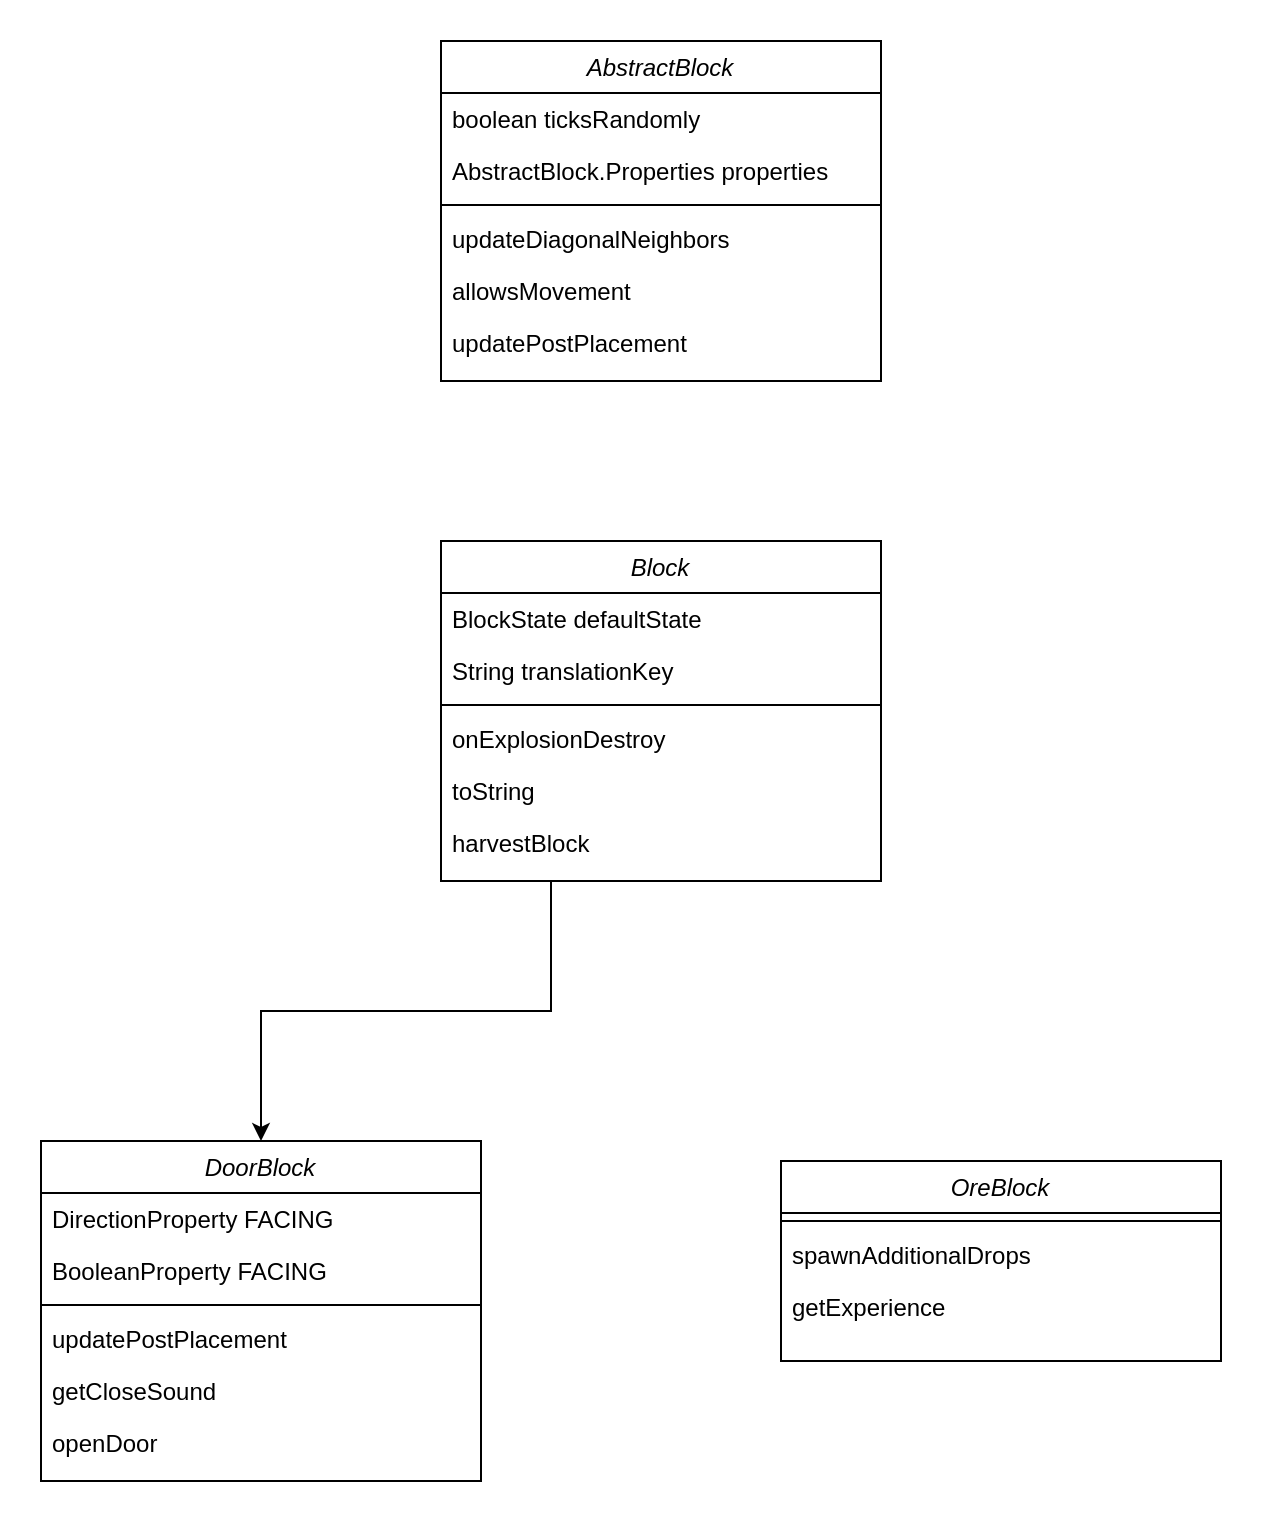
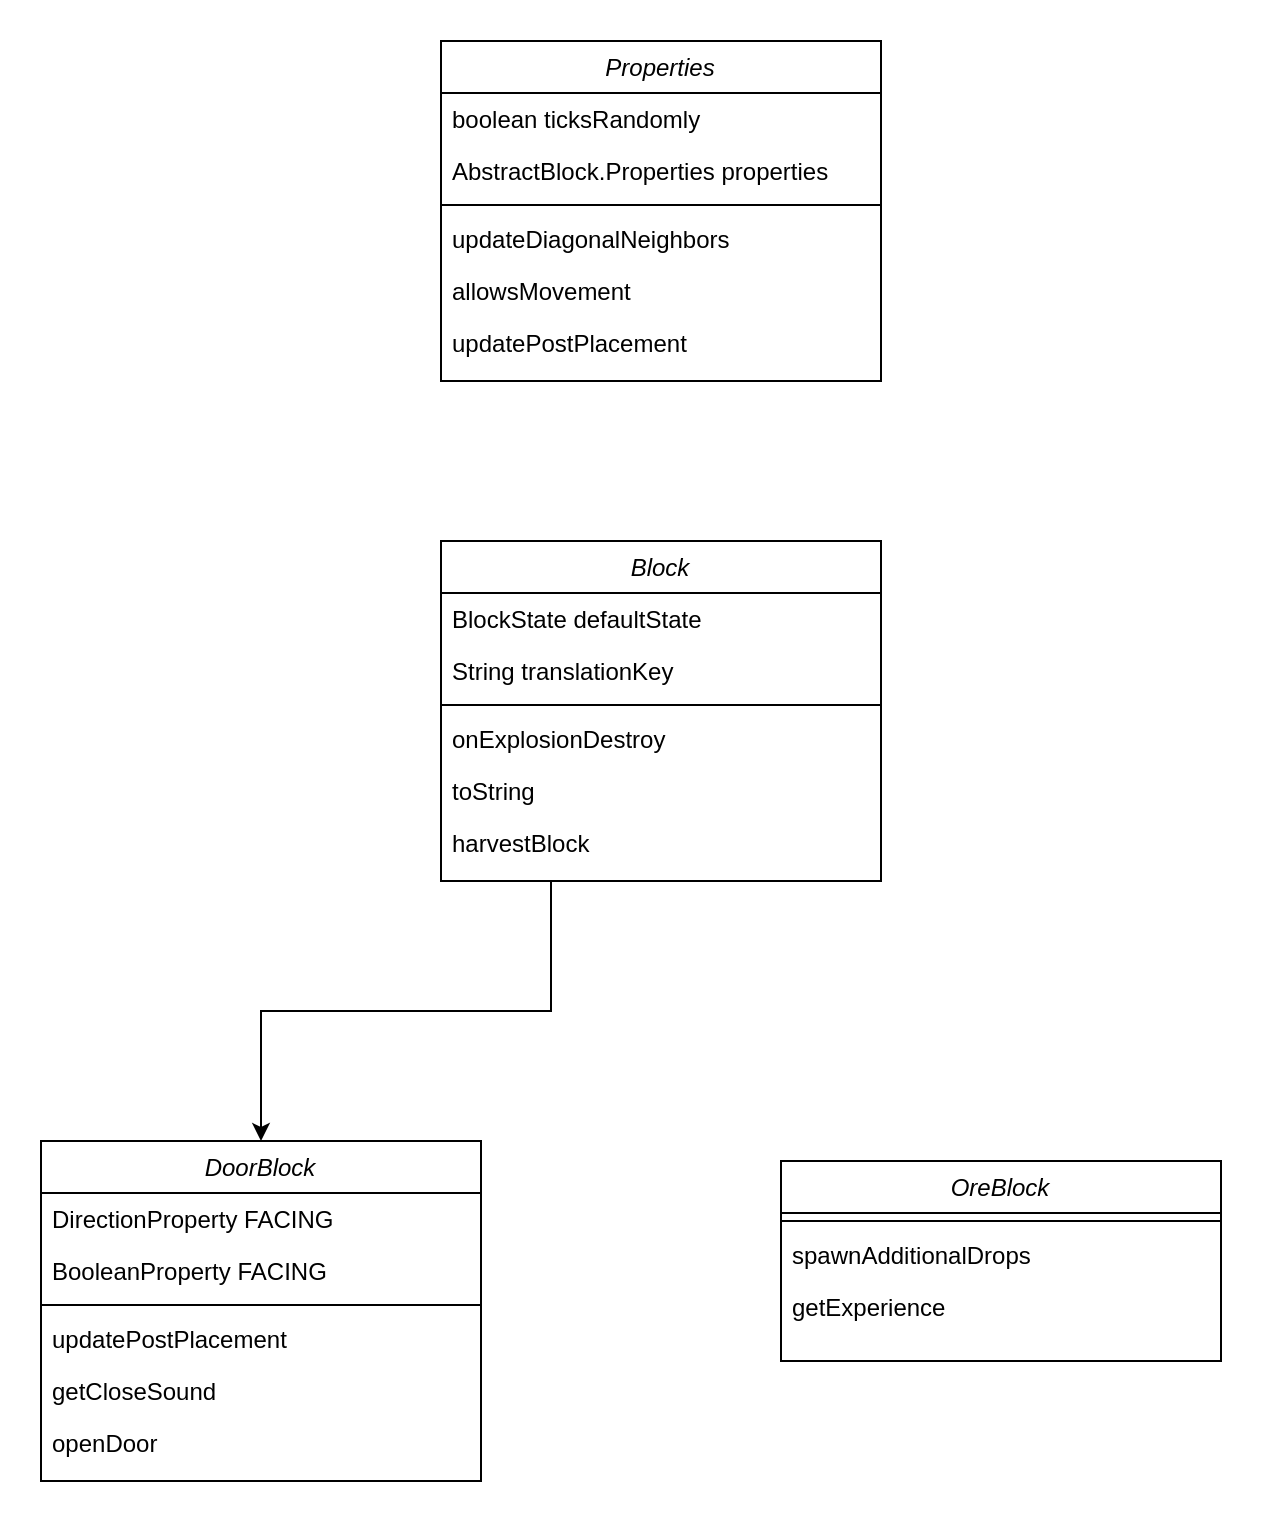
node "AbstractBlock": label "AbstractBlock" -> "Properties"
